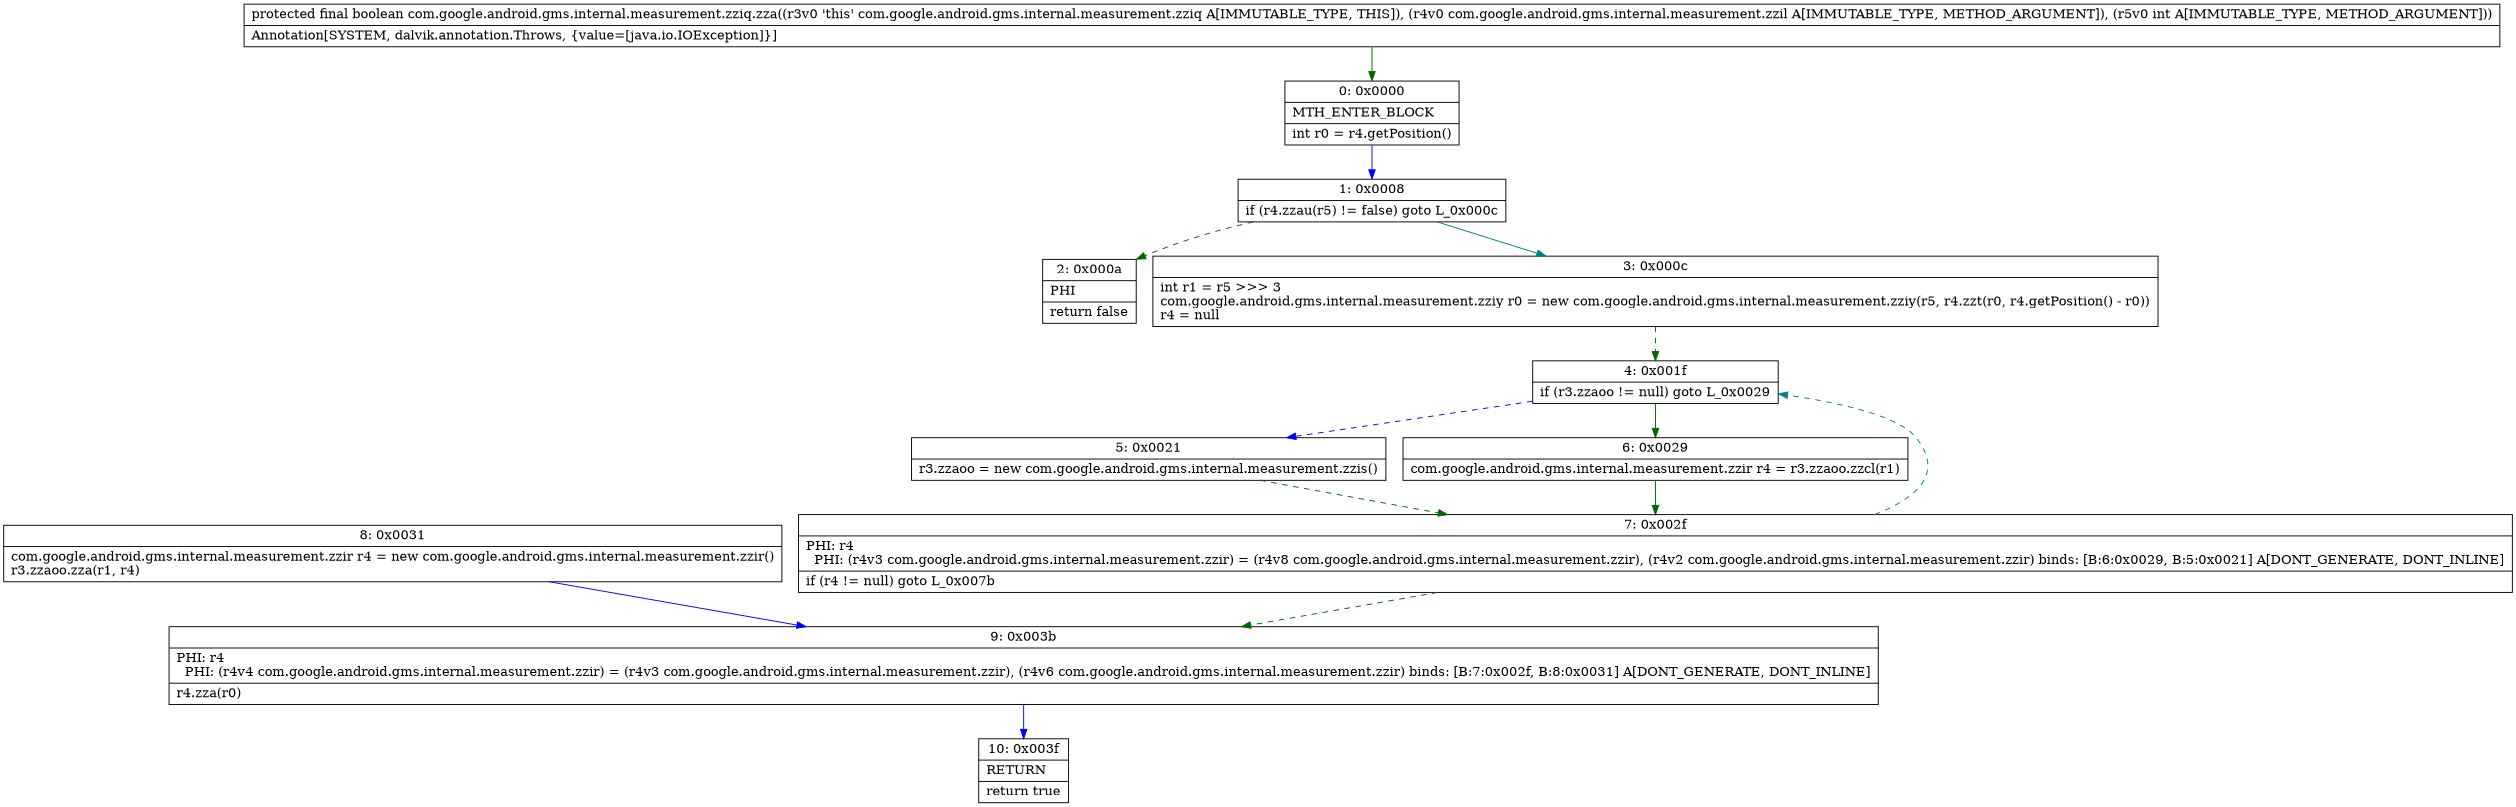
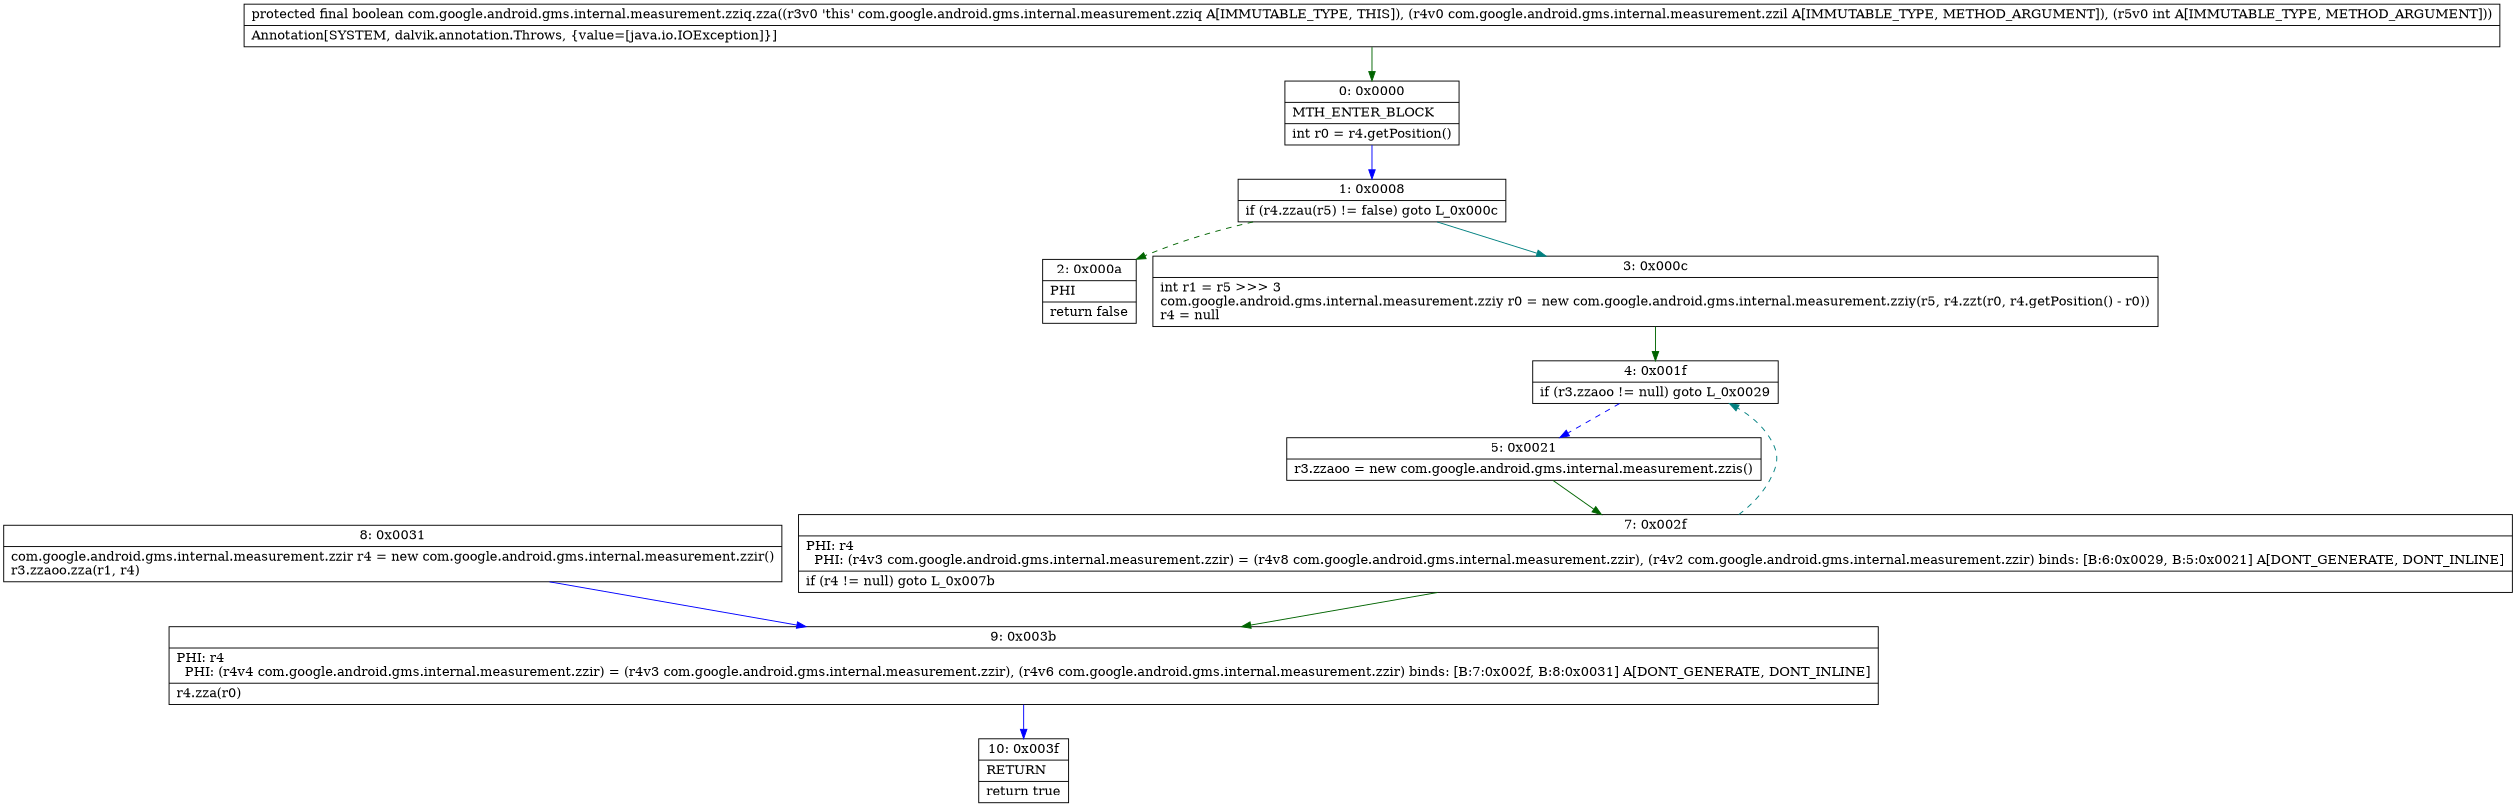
edge "3: 0x000c" -> "4: 0x001f": style dashed -> solid
node "6: 0x0029": removed
edge "5: 0x0021" -> "7: 0x002f": style dashed -> solid
edge "7: 0x002f" -> "9: 0x003b": style dashed -> solid
